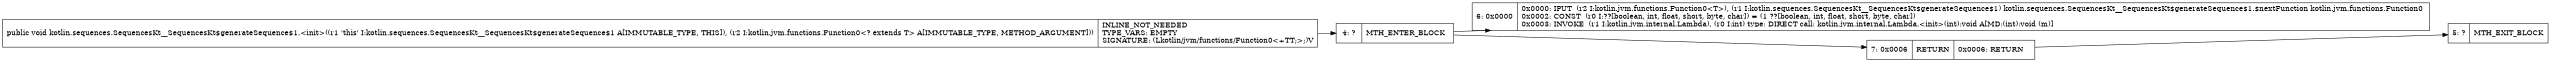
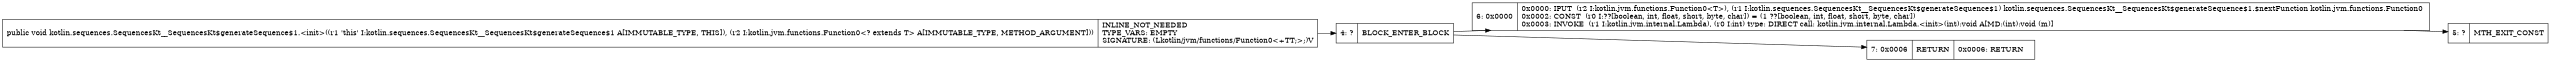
node "4: ?": text "MTH_ENTER_BLOCK" -> "BLOCK_ENTER_BLOCK"
node "5: ?": text "MTH_EXIT_BLOCK" -> "MTH_EXIT_CONST"
edge "7: 0x0006" -> "5: ?": now "6: 0x0000" -> "5: ?"
